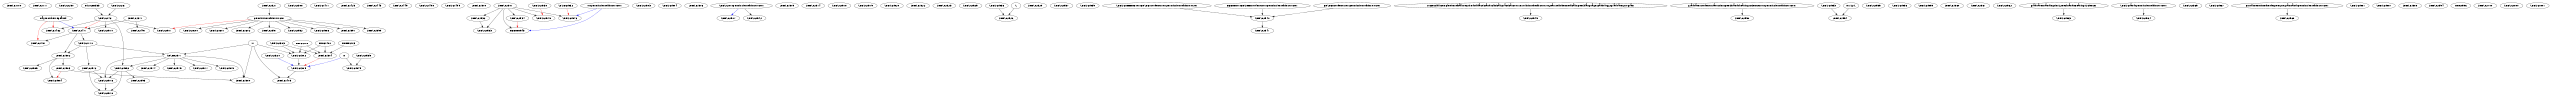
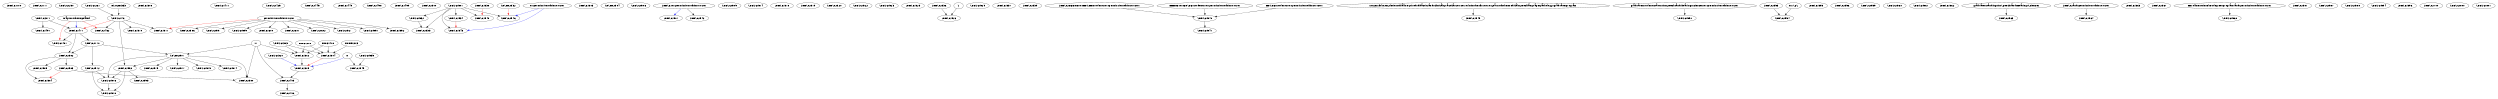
node "SPHSC_504": label "SPHSC_504" -> "SPSHC_504"
node "LING_596": label "LING_596" -> "SPHSC_596"
edge "SPHSC_521" -> "permission_of_instructor": reversed
node "REHAB_543": label "REHAB_543" -> "SPHSC_543"
node "SPHSC_406": added
